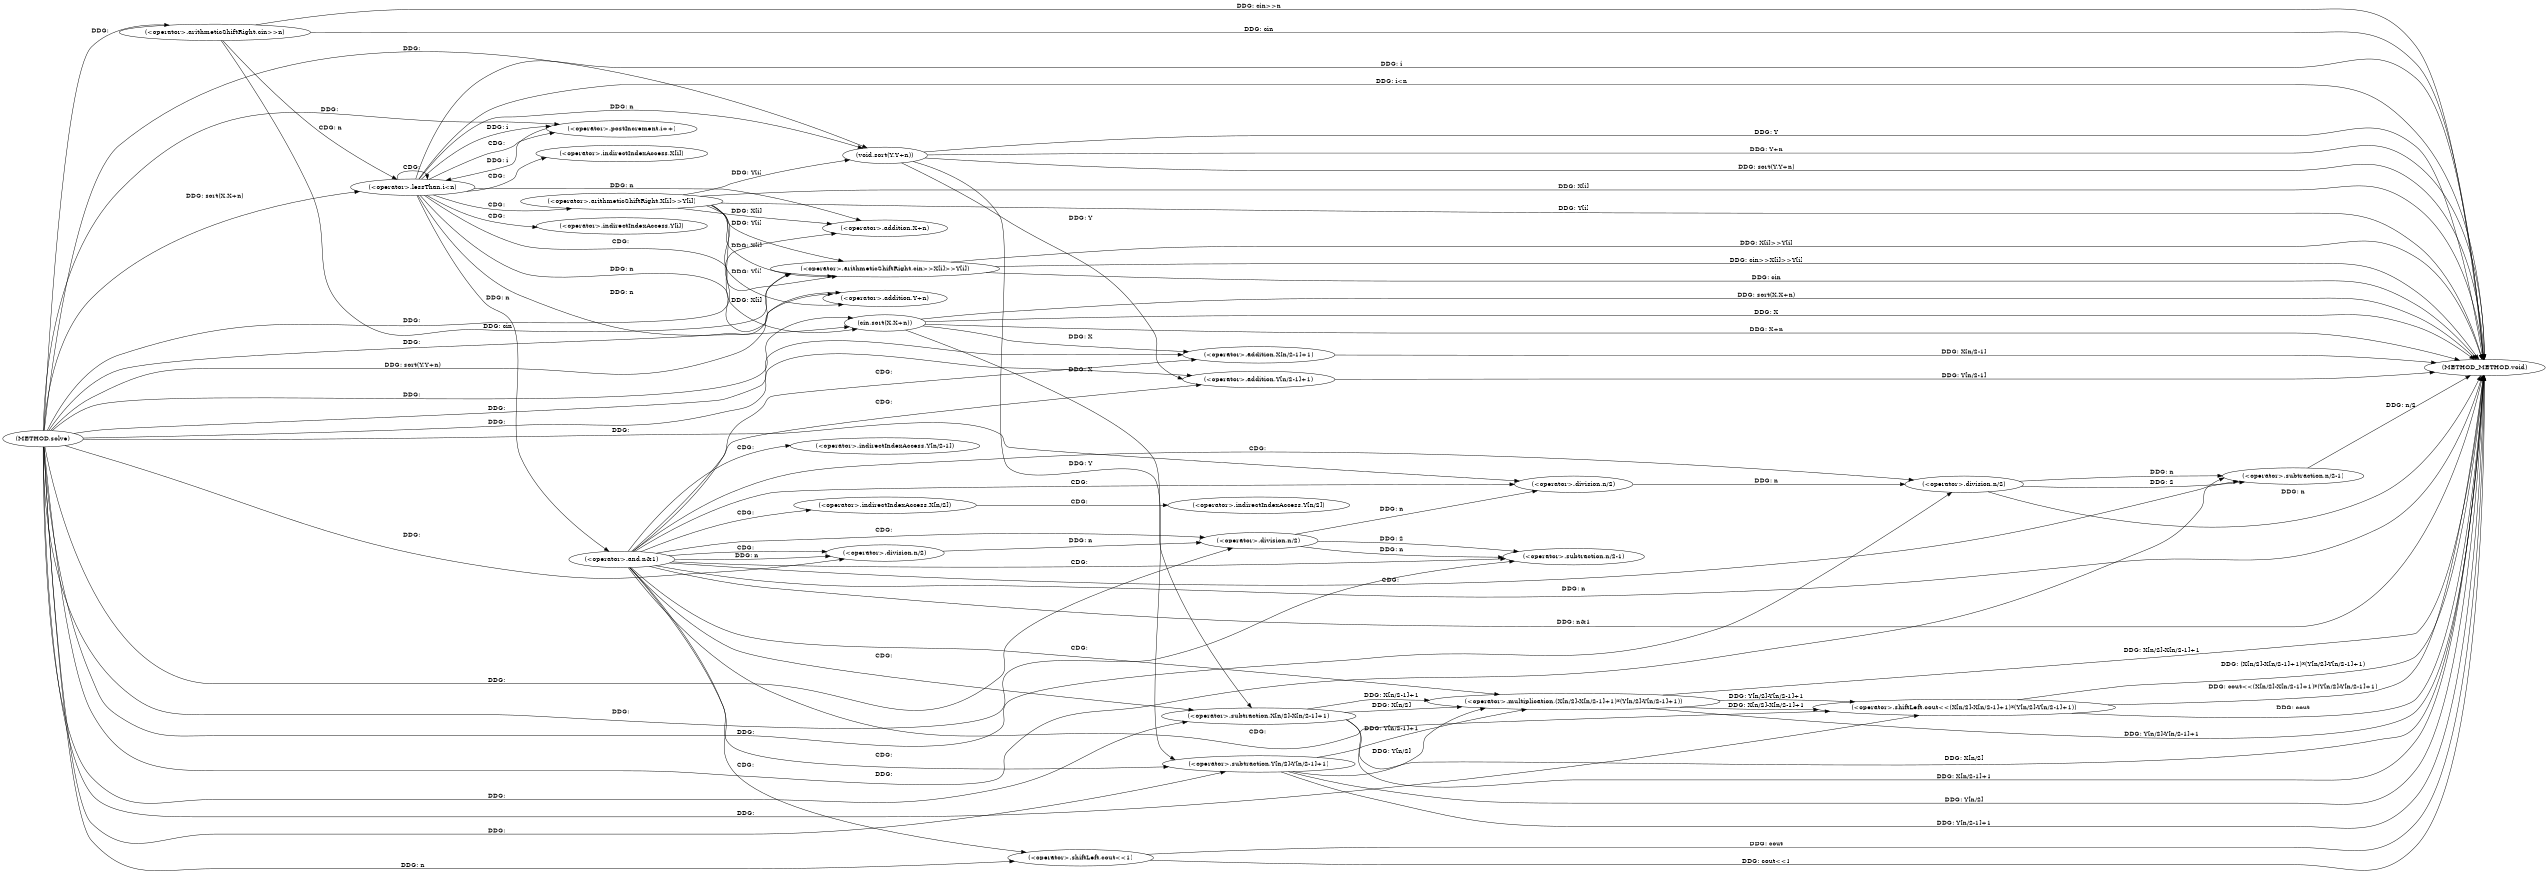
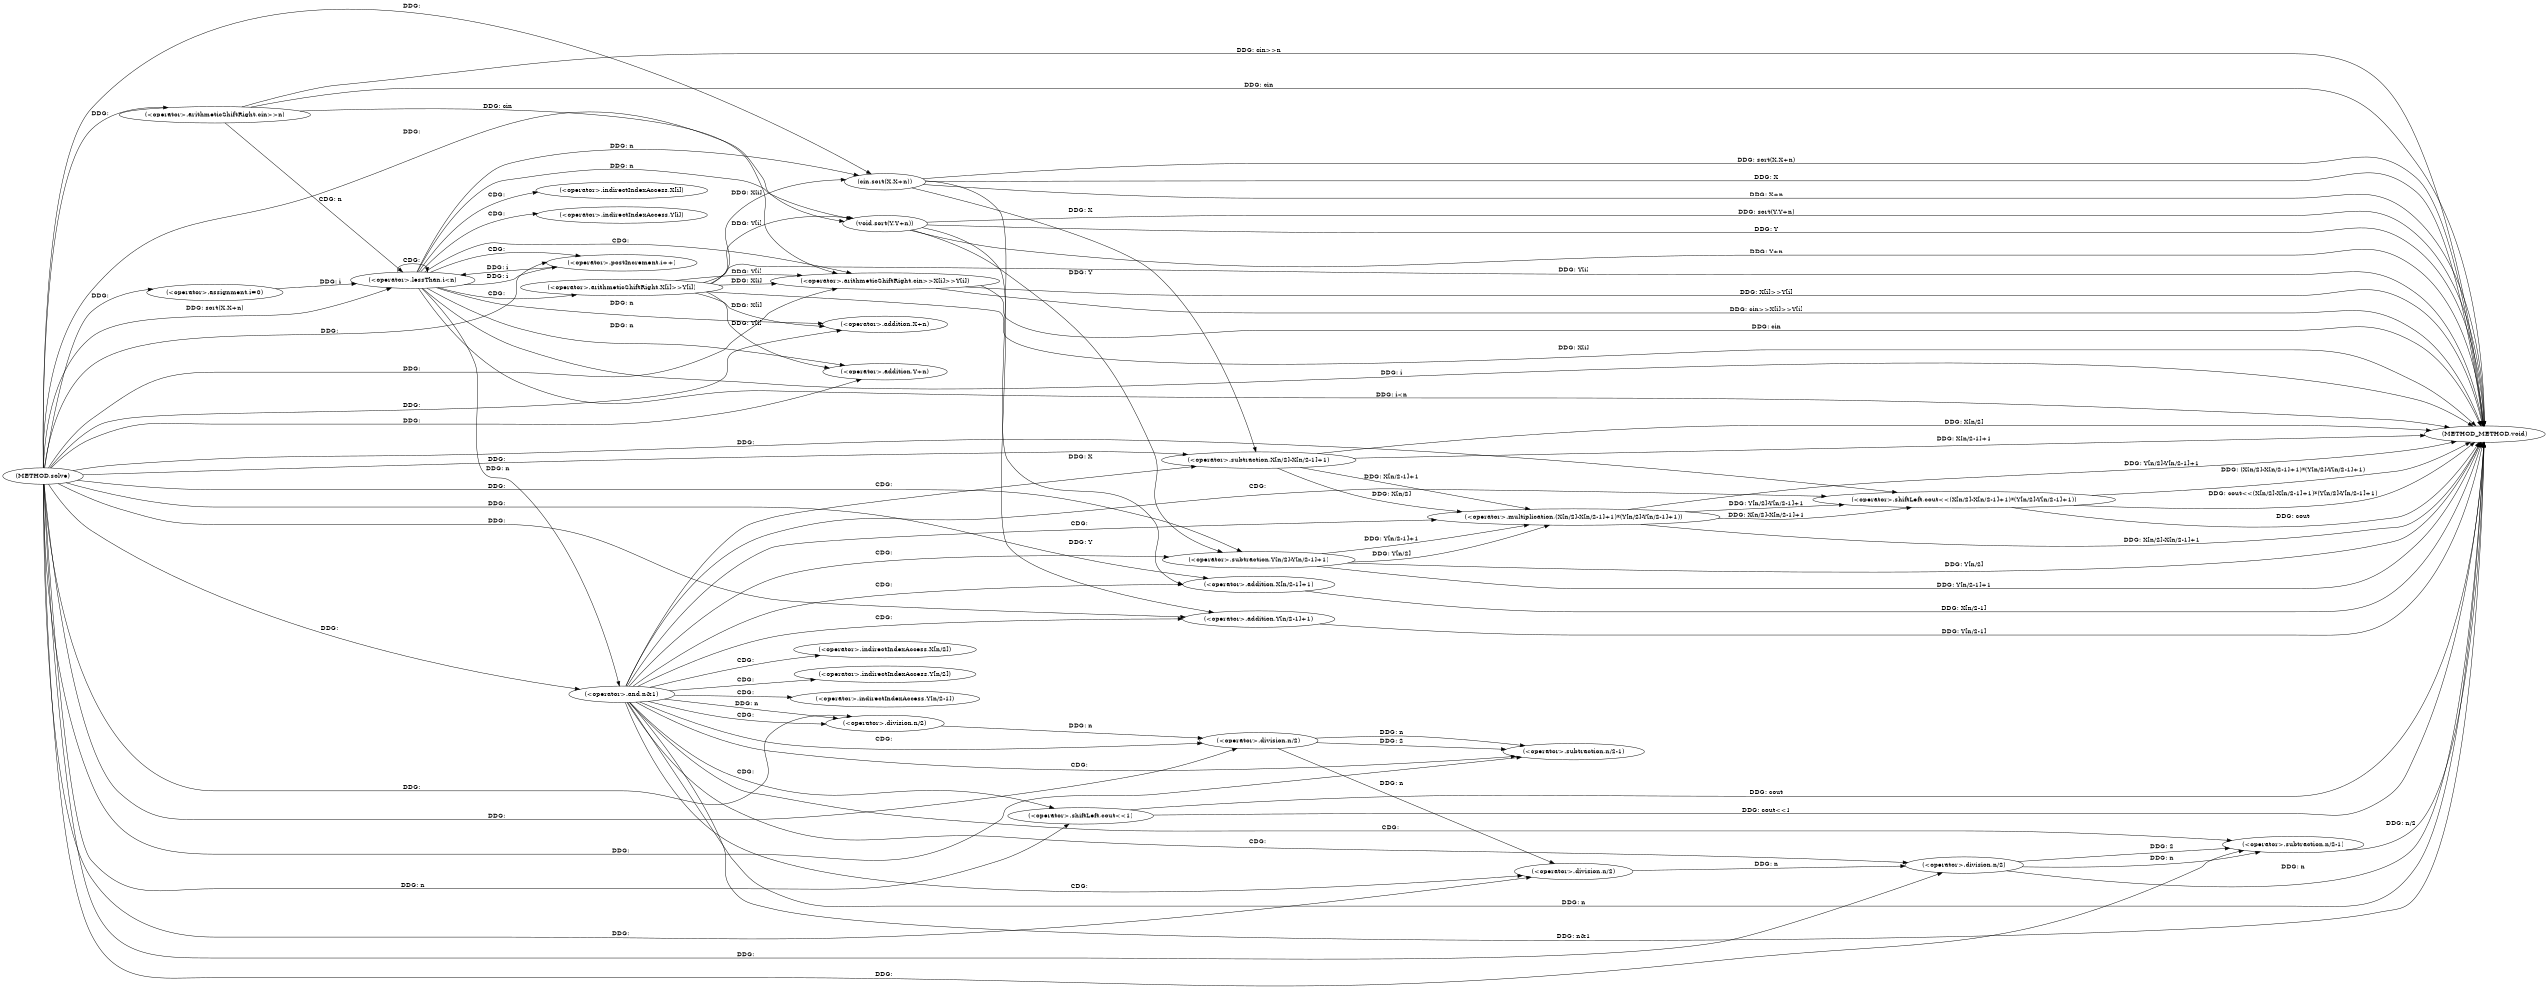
node "(<operator>.assignment,i=0)": added
edge "(METHOD,solve)" -> "(<operator>.addition,Y+n)": label "DDG: sort(Y,Y+n)" -> "DDG: "
edge "(<operator>.indirectIndexAccess,X[n/2])" -> "(<operator>.indirectIndexAccess,Y[n/2])": now "(<operator>.and,n&1)" -> "(<operator>.indirectIndexAccess,Y[n/2])"
edge "(METHOD,solve)" -> "(<operator>.and,n&1)": added, label "DDG:"
